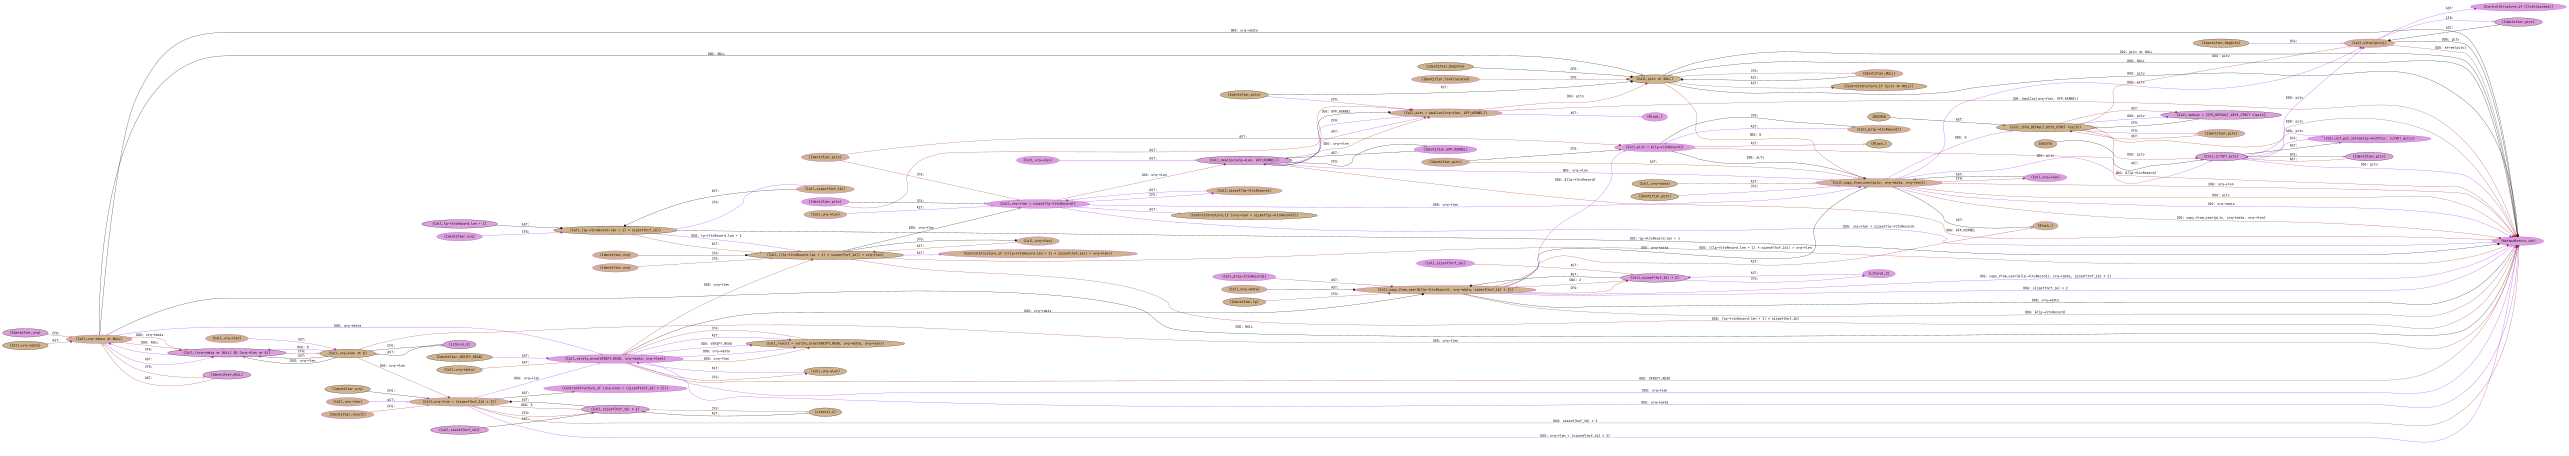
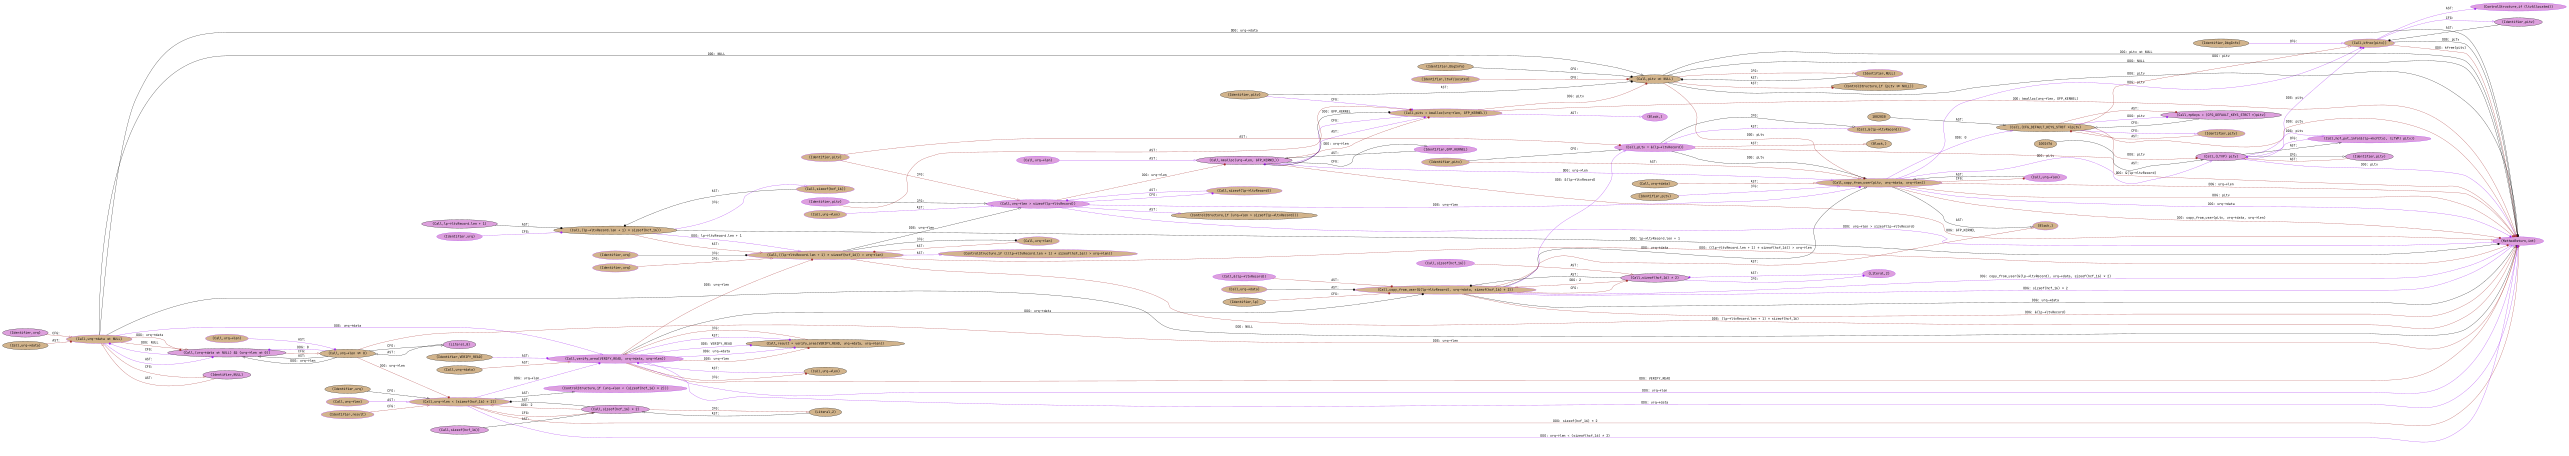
edge "(Call,pLtv != NULL)" -> "(Call,copy_from_user(pLtv, urq->data, urq->len))": label "DDG: 0" -> "DDG: pLtv"
node "(Call,((lp->ltvRecord.len + 1) * sizeof(hcf_16)) > urq->len)": color black -> purple
edge "(Call,urq->len < (sizeof(hcf_16) * 2))" -> "(Call,verify_area(VERIFY_READ, urq->data, urq->len))": arrowhead onormal -> dot
